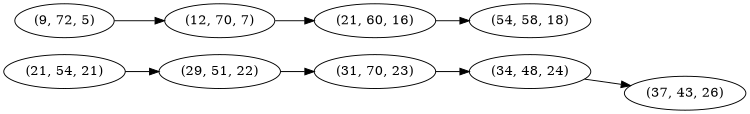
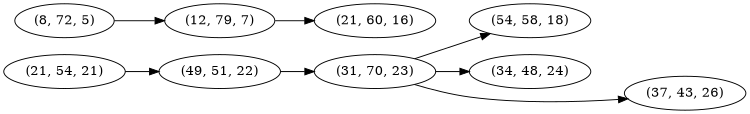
node "(9, 72, 5)": label "(9, 72, 5)" -> "(8, 72, 5)"
node "(12, 70, 7)": label "(12, 70, 7)" -> "(12, 79, 7)"
edge "(21, 60, 16)" -> "(54, 58, 18)": now "(31, 70, 23)" -> "(54, 58, 18)"
node "(29, 51, 22)": label "(29, 51, 22)" -> "(49, 51, 22)"
edge "(34, 48, 24)" -> "(37, 43, 26)": now "(31, 70, 23)" -> "(37, 43, 26)"
